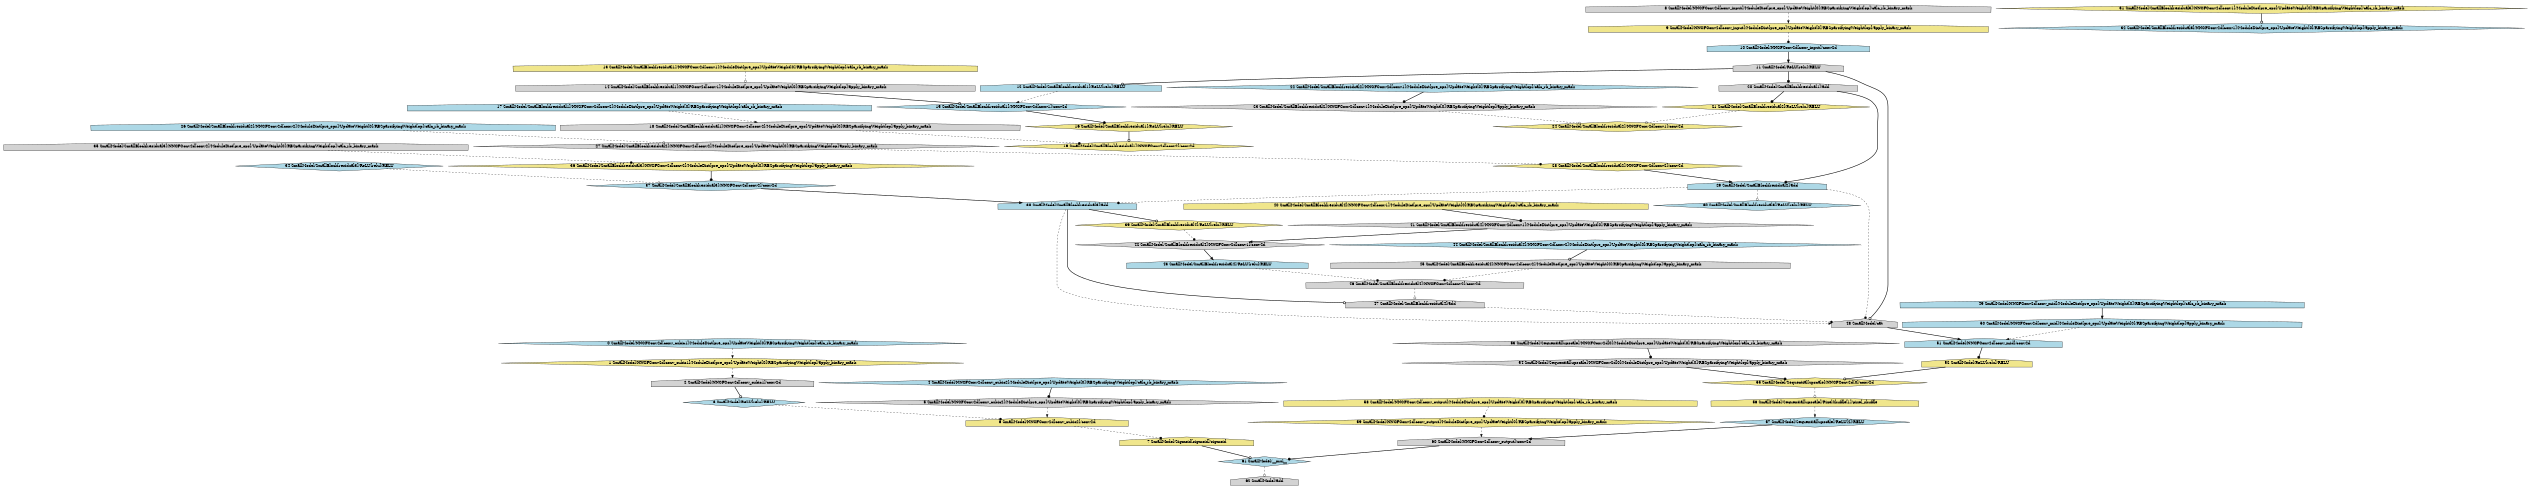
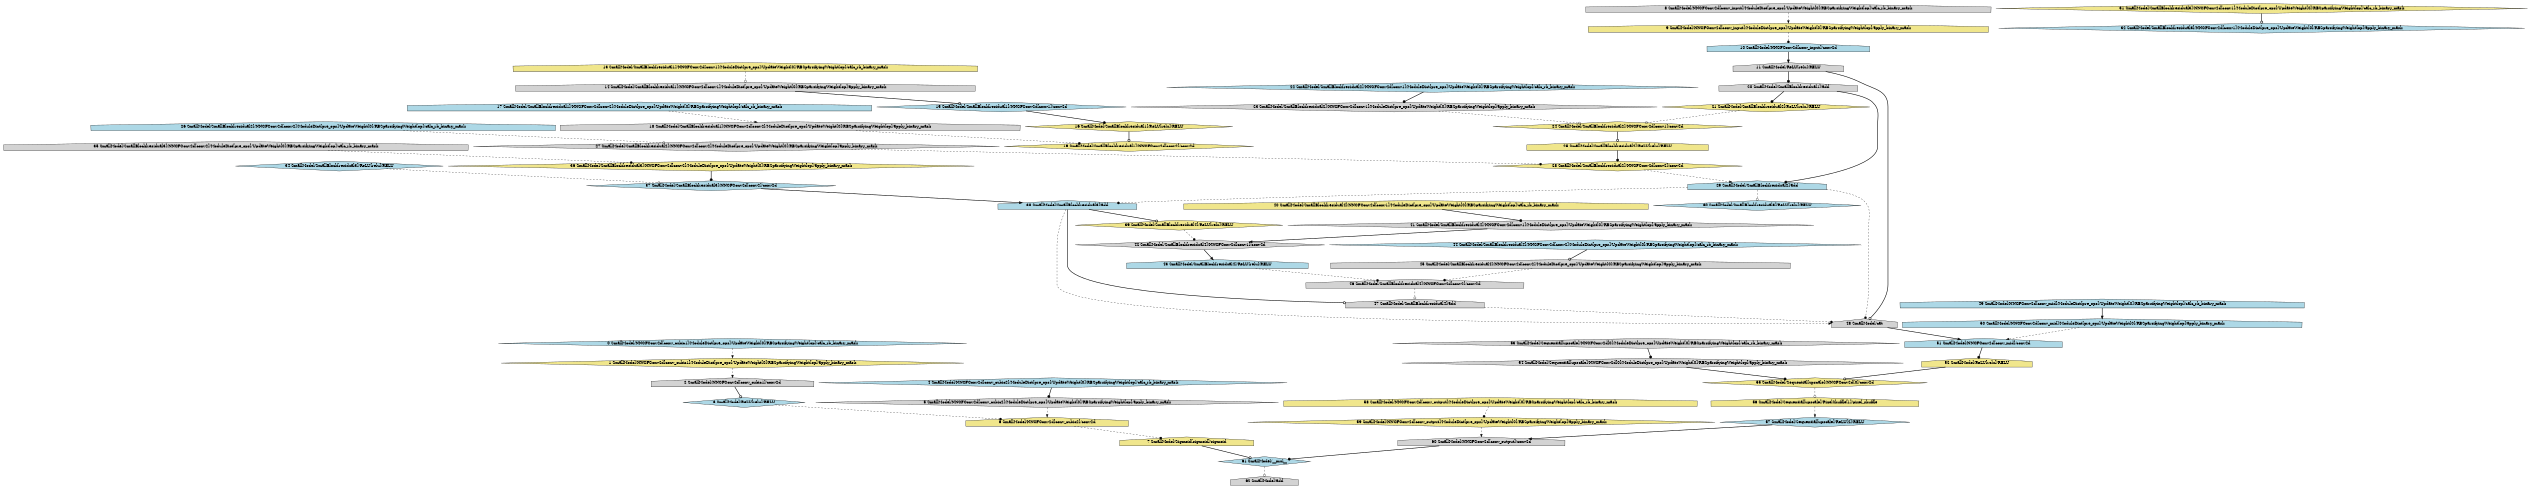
node "12 SmallModel/SmallBlock[residual1]/ReLU[relu]/RELU": removed
node "25 SmallModel/SmallBlock[residual2]/ReLU[relu]/RELU": added
edge "28 SmallModel/SmallBlock[residual2]/NNCFConv2d[conv2]/conv2d" -> "29 SmallModel/SmallBlock[residual2]/add": style bold -> dashed
